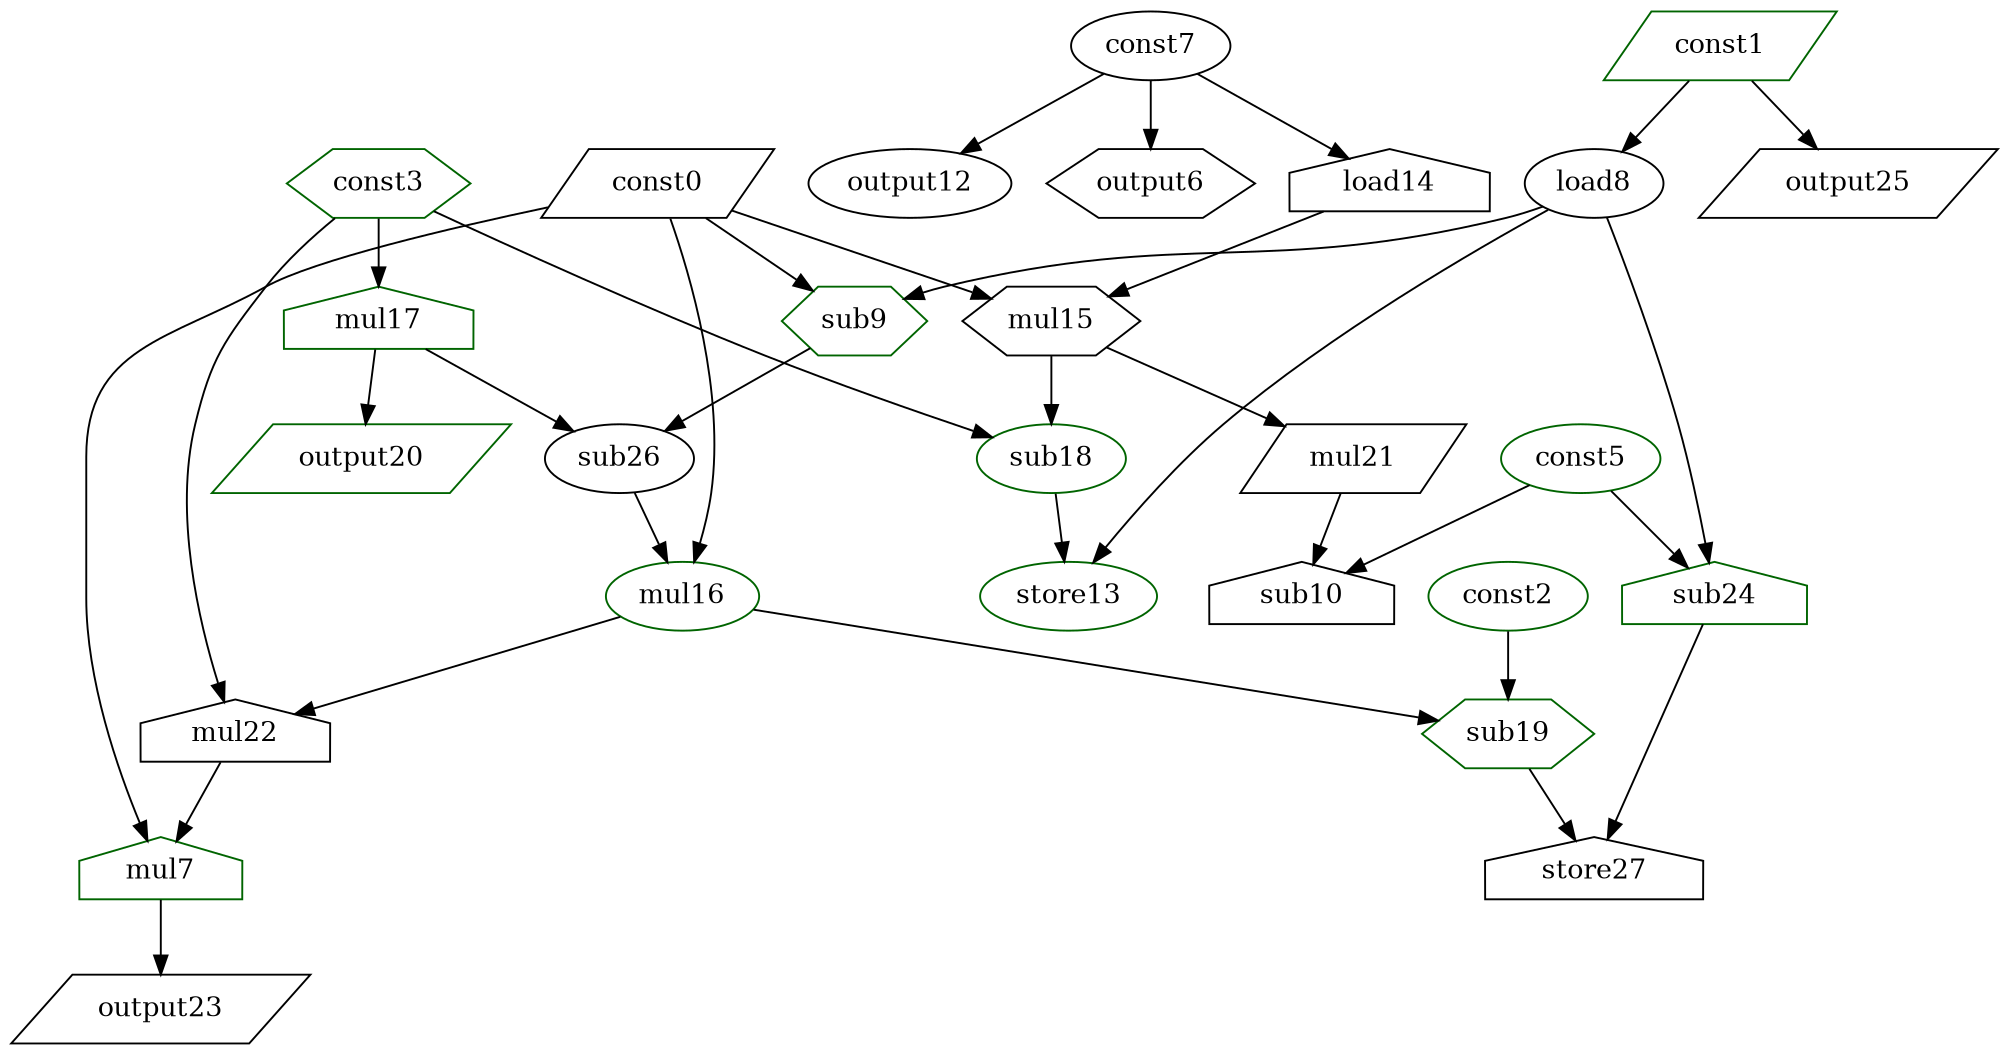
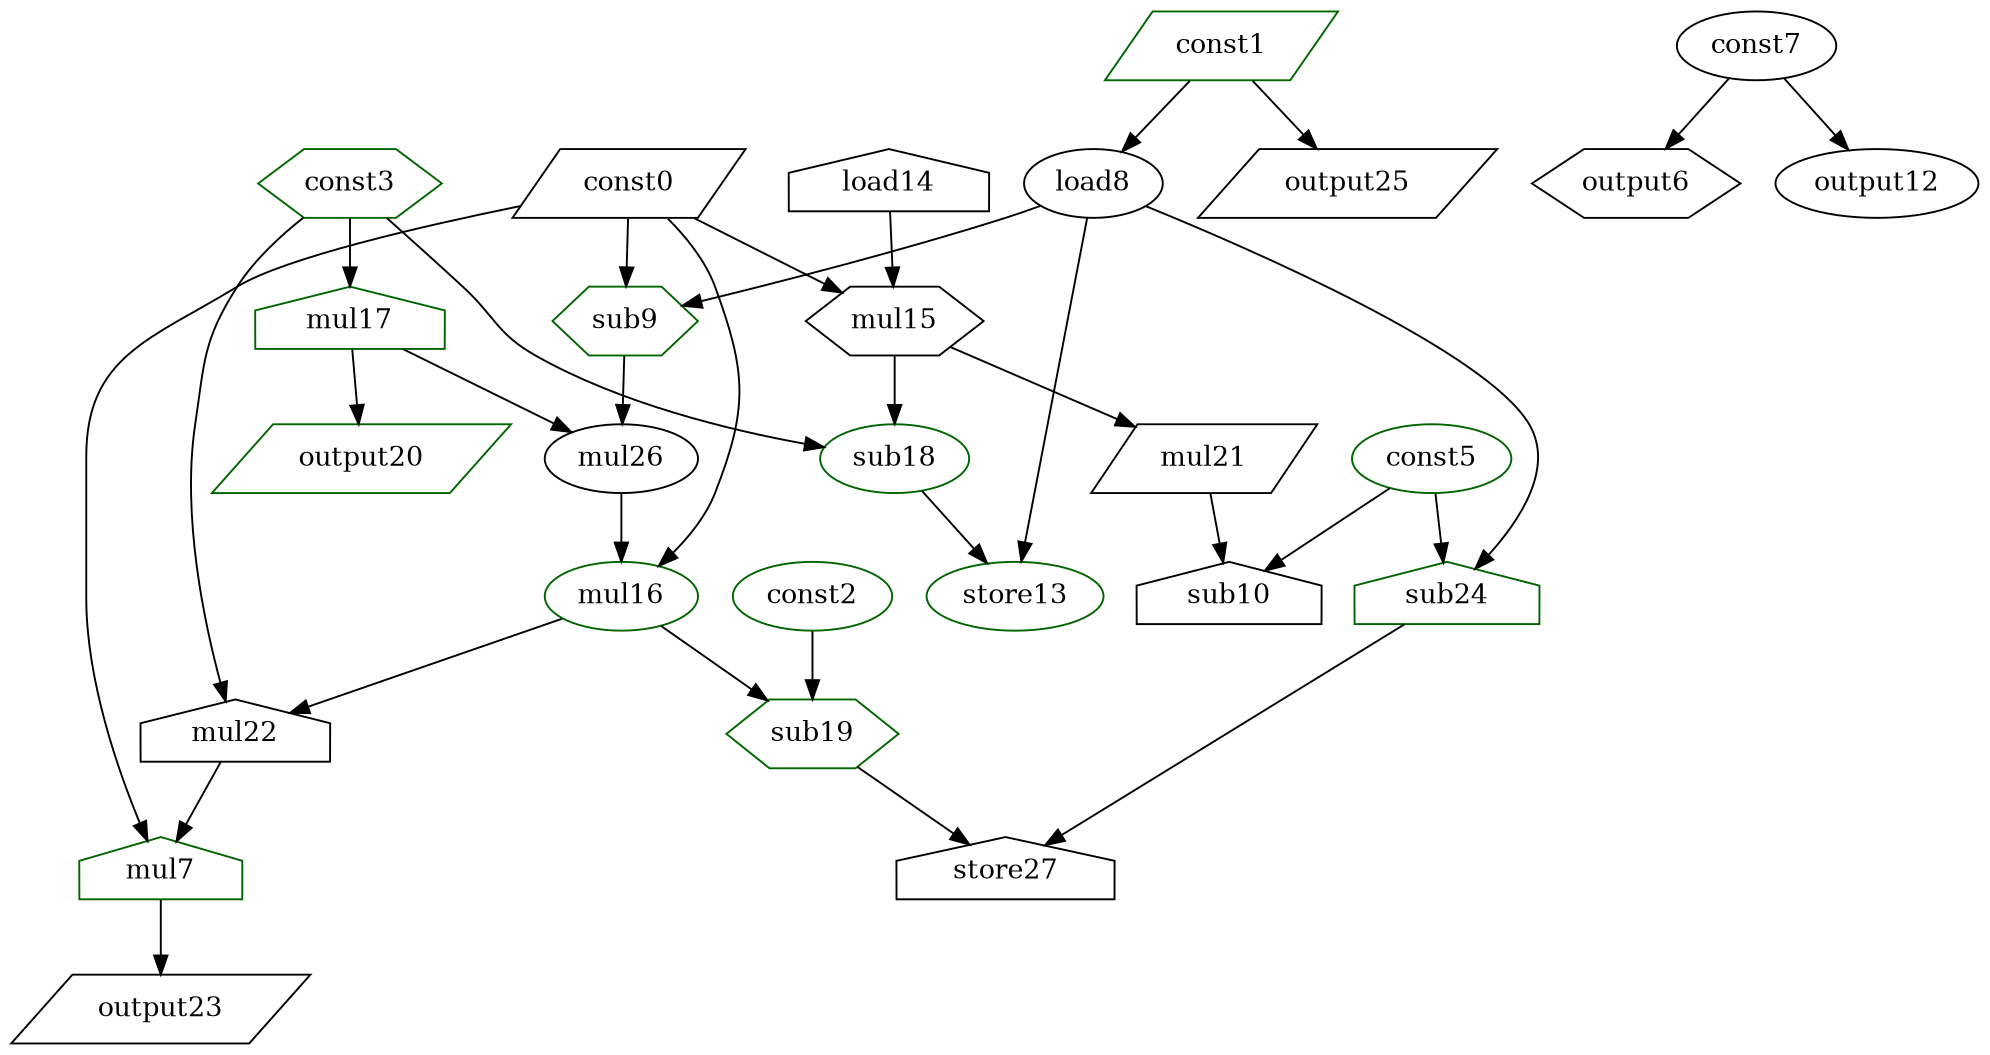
edge "const7" -> "load14": removed
node "sub26": label "sub26" -> "mul26"
